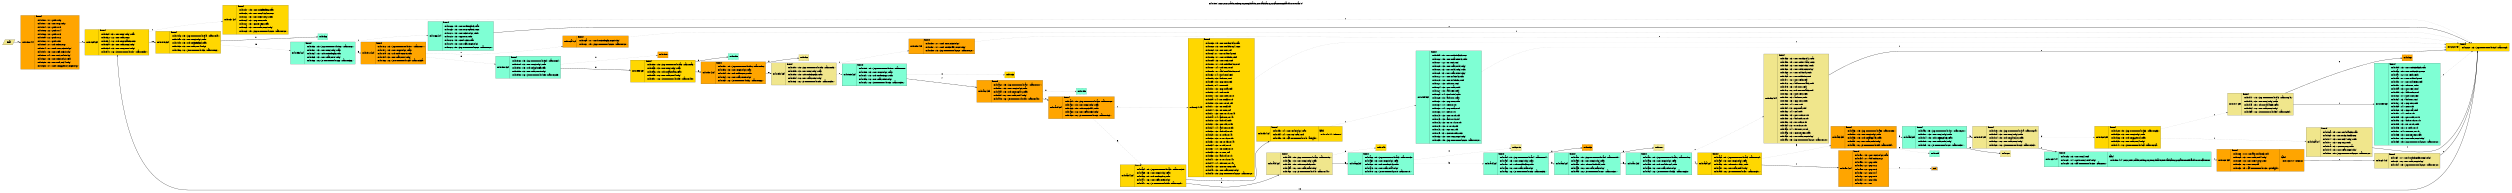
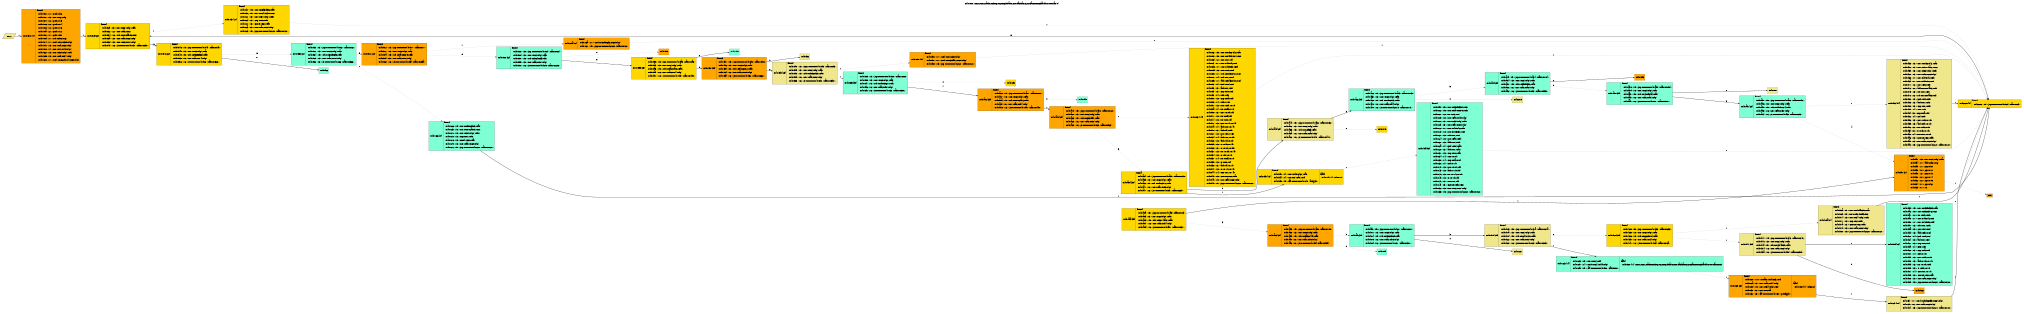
node "Final": label "Final" -> "Entry"
edge "0x401ab1 [25]" -> "0x401aca [25]": now "0x401ab1 [25]" -> "0x401fb1 [21]"
